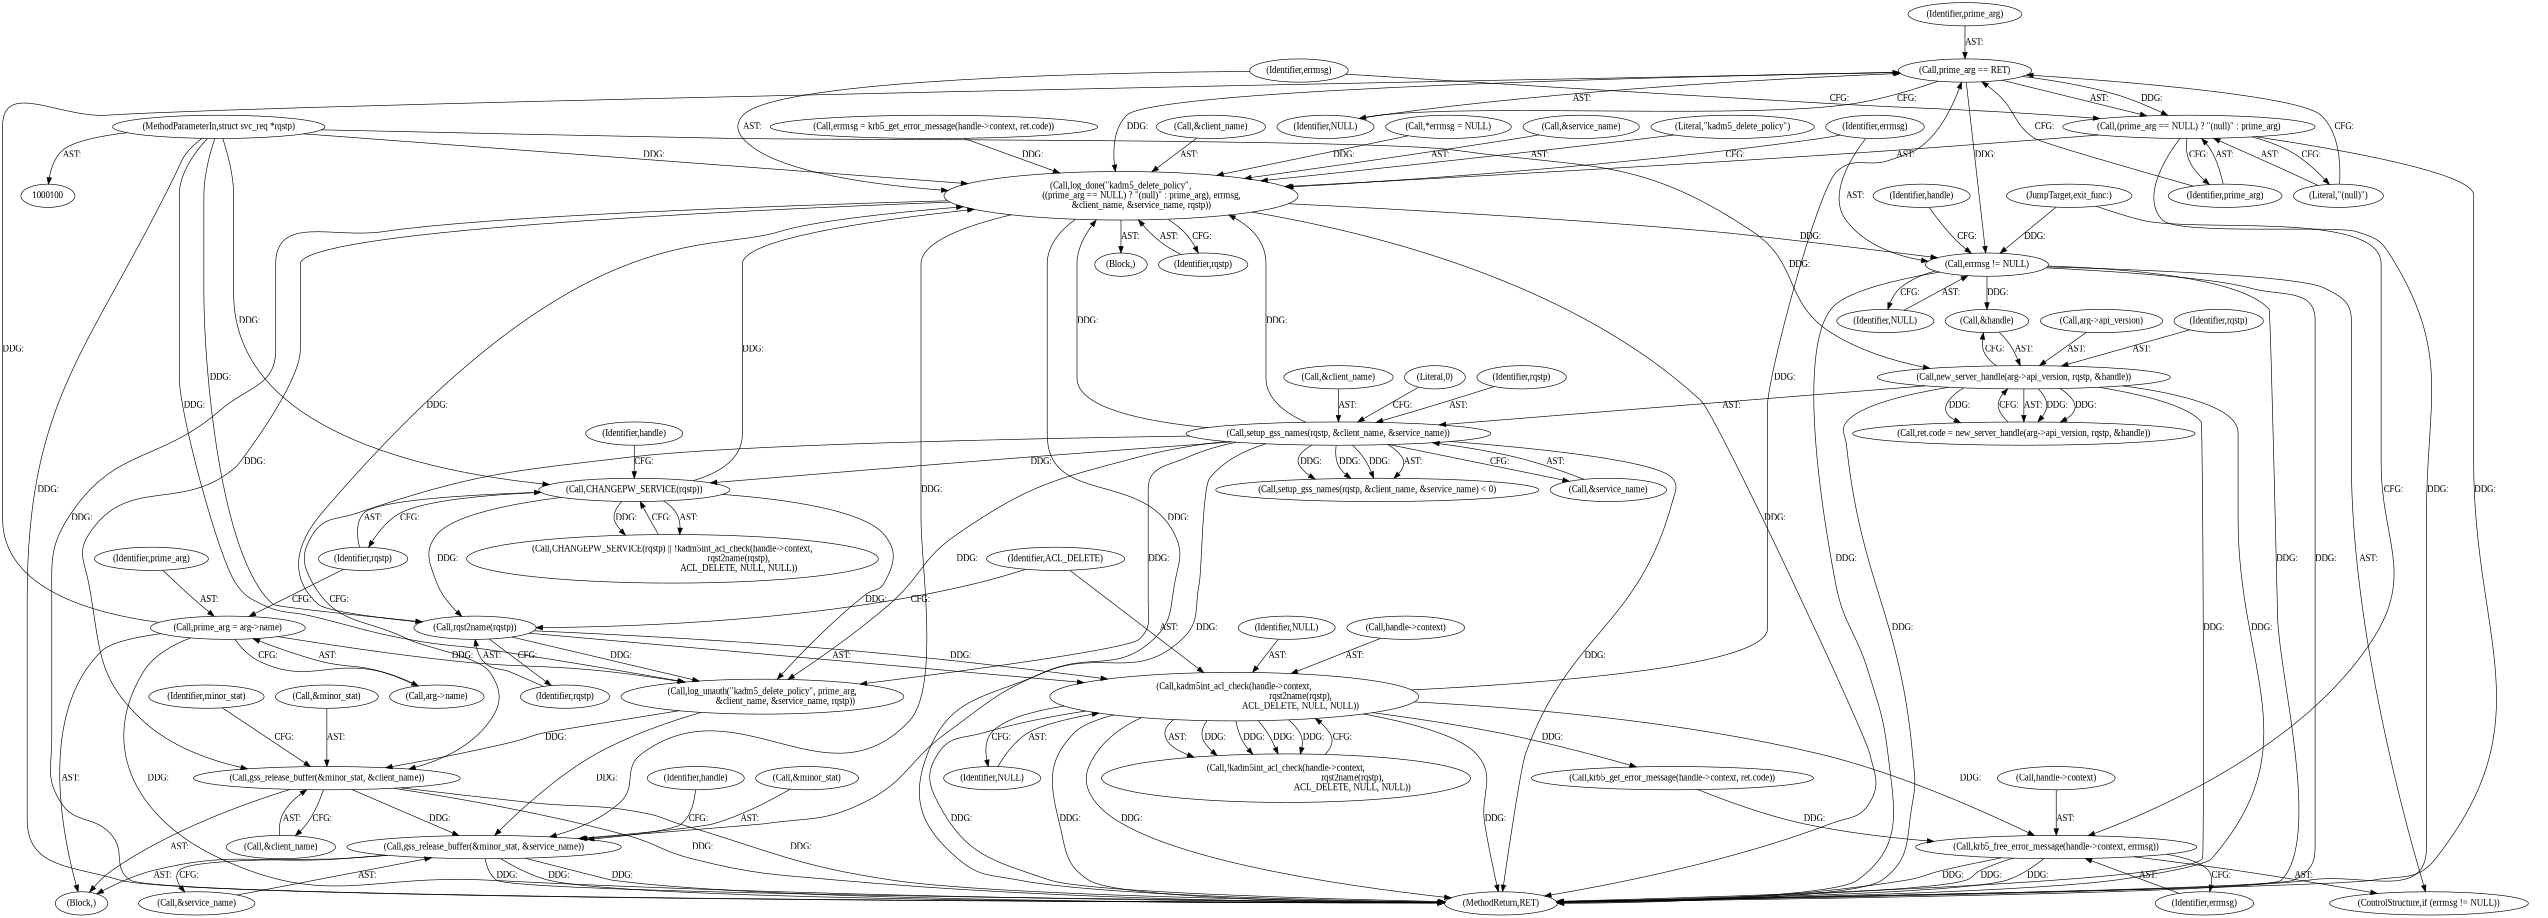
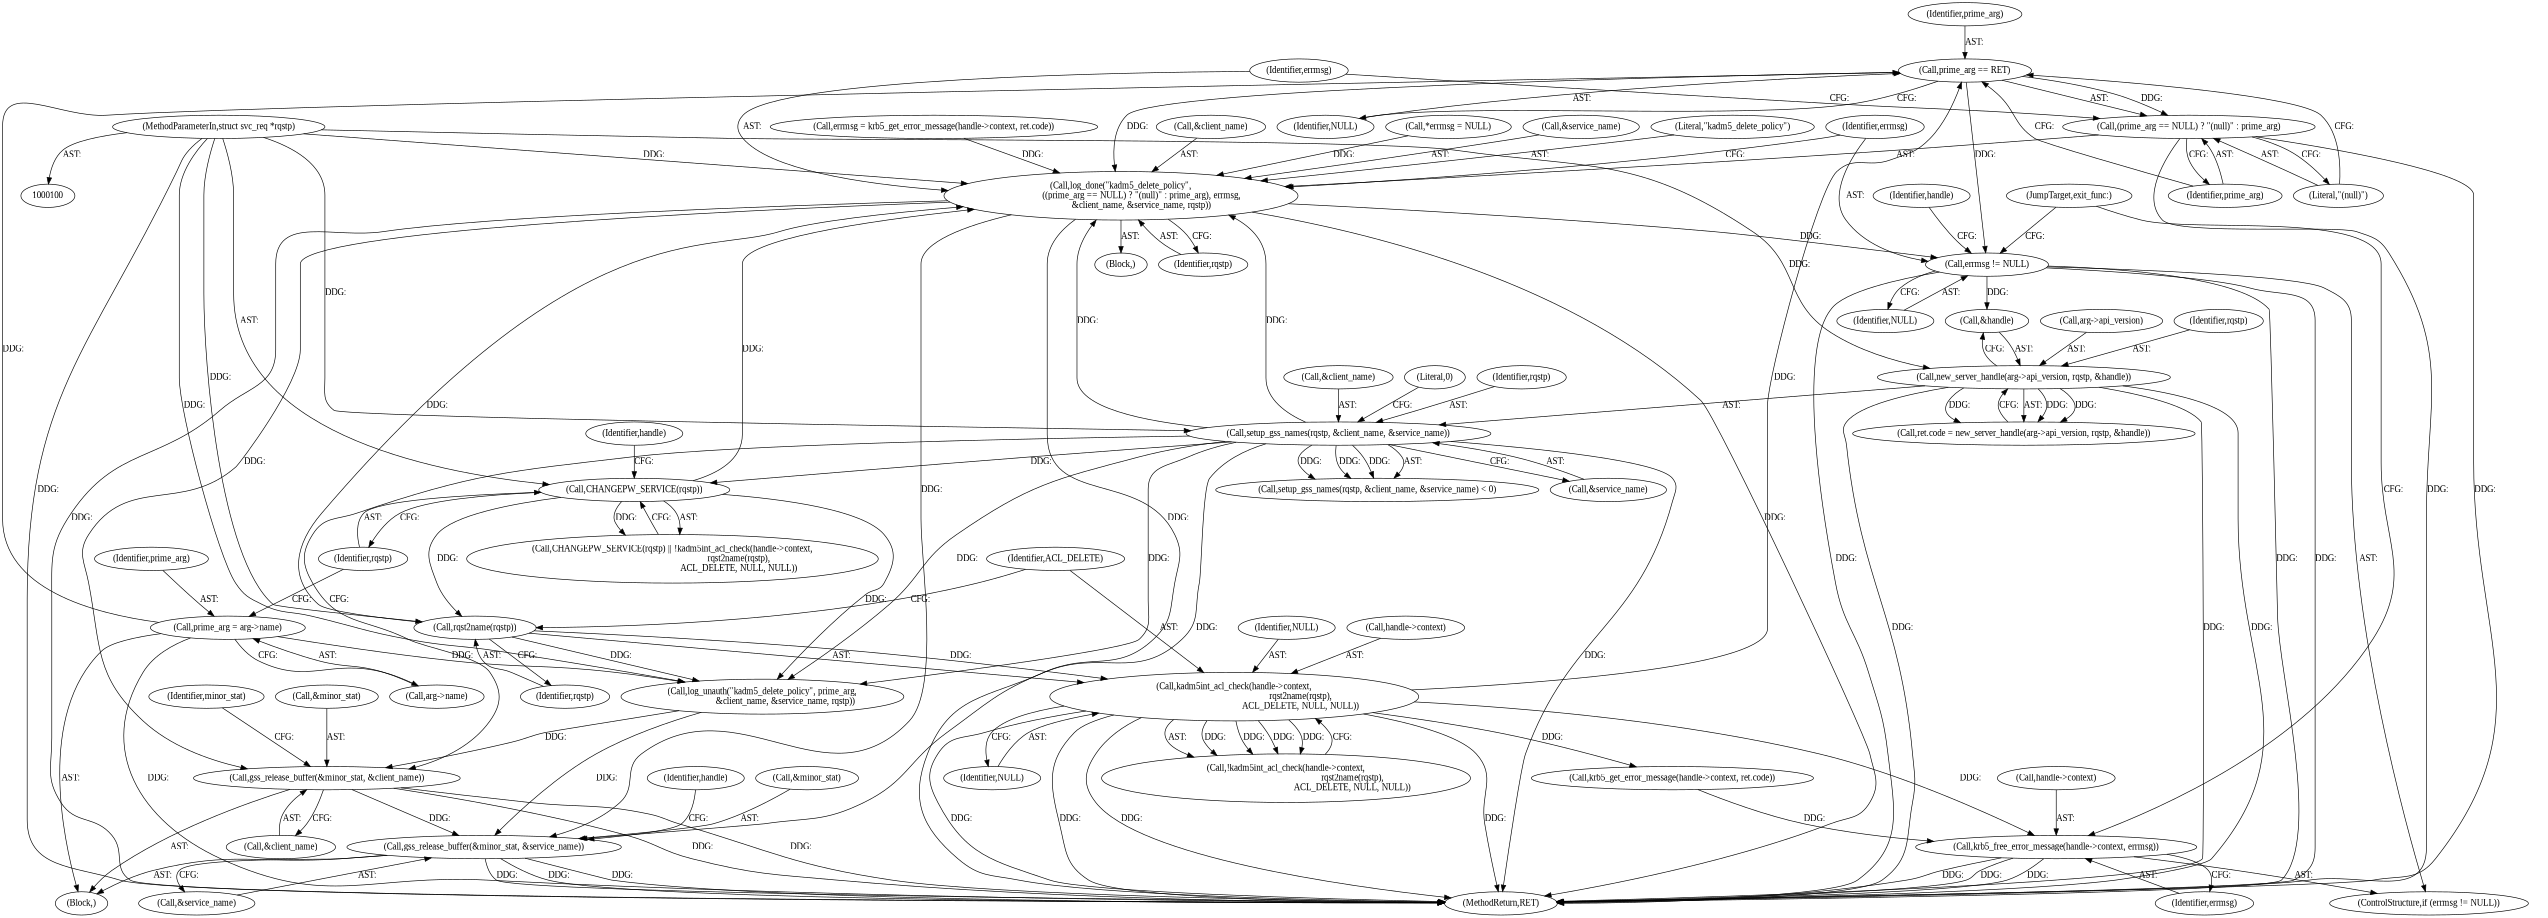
edge "(JumpTarget,exit_func:)" -> "(Call,errmsg != NULL)": label "DDG: " -> "CFG: "
edge "(MethodParameterIn,struct svc_req *rqstp)" -> "(Call,CHANGEPW_SERVICE(rqstp))": label "DDG: " -> "AST: "
edge "(MethodParameterIn,struct svc_req *rqstp)" -> "(Call,setup_gss_names(rqstp, &client_name, &service_name))": added, label "DDG:"
